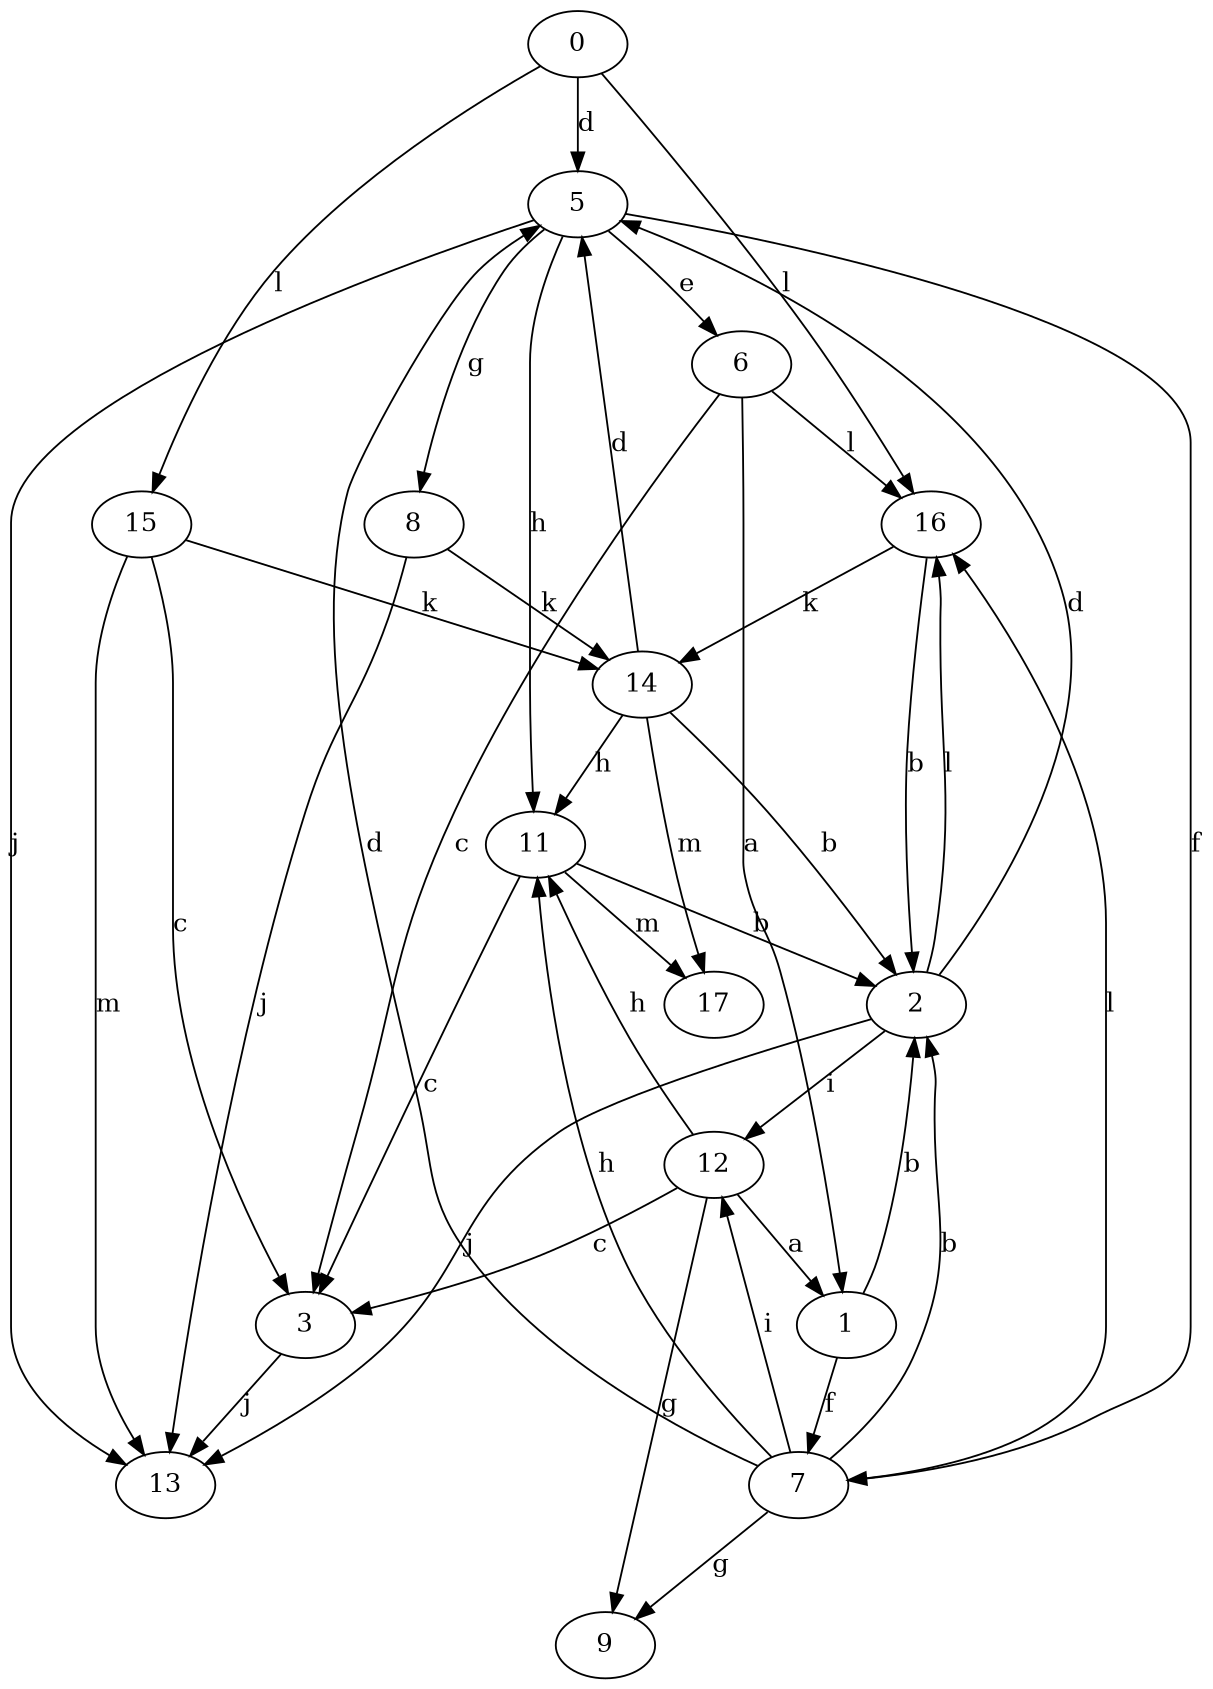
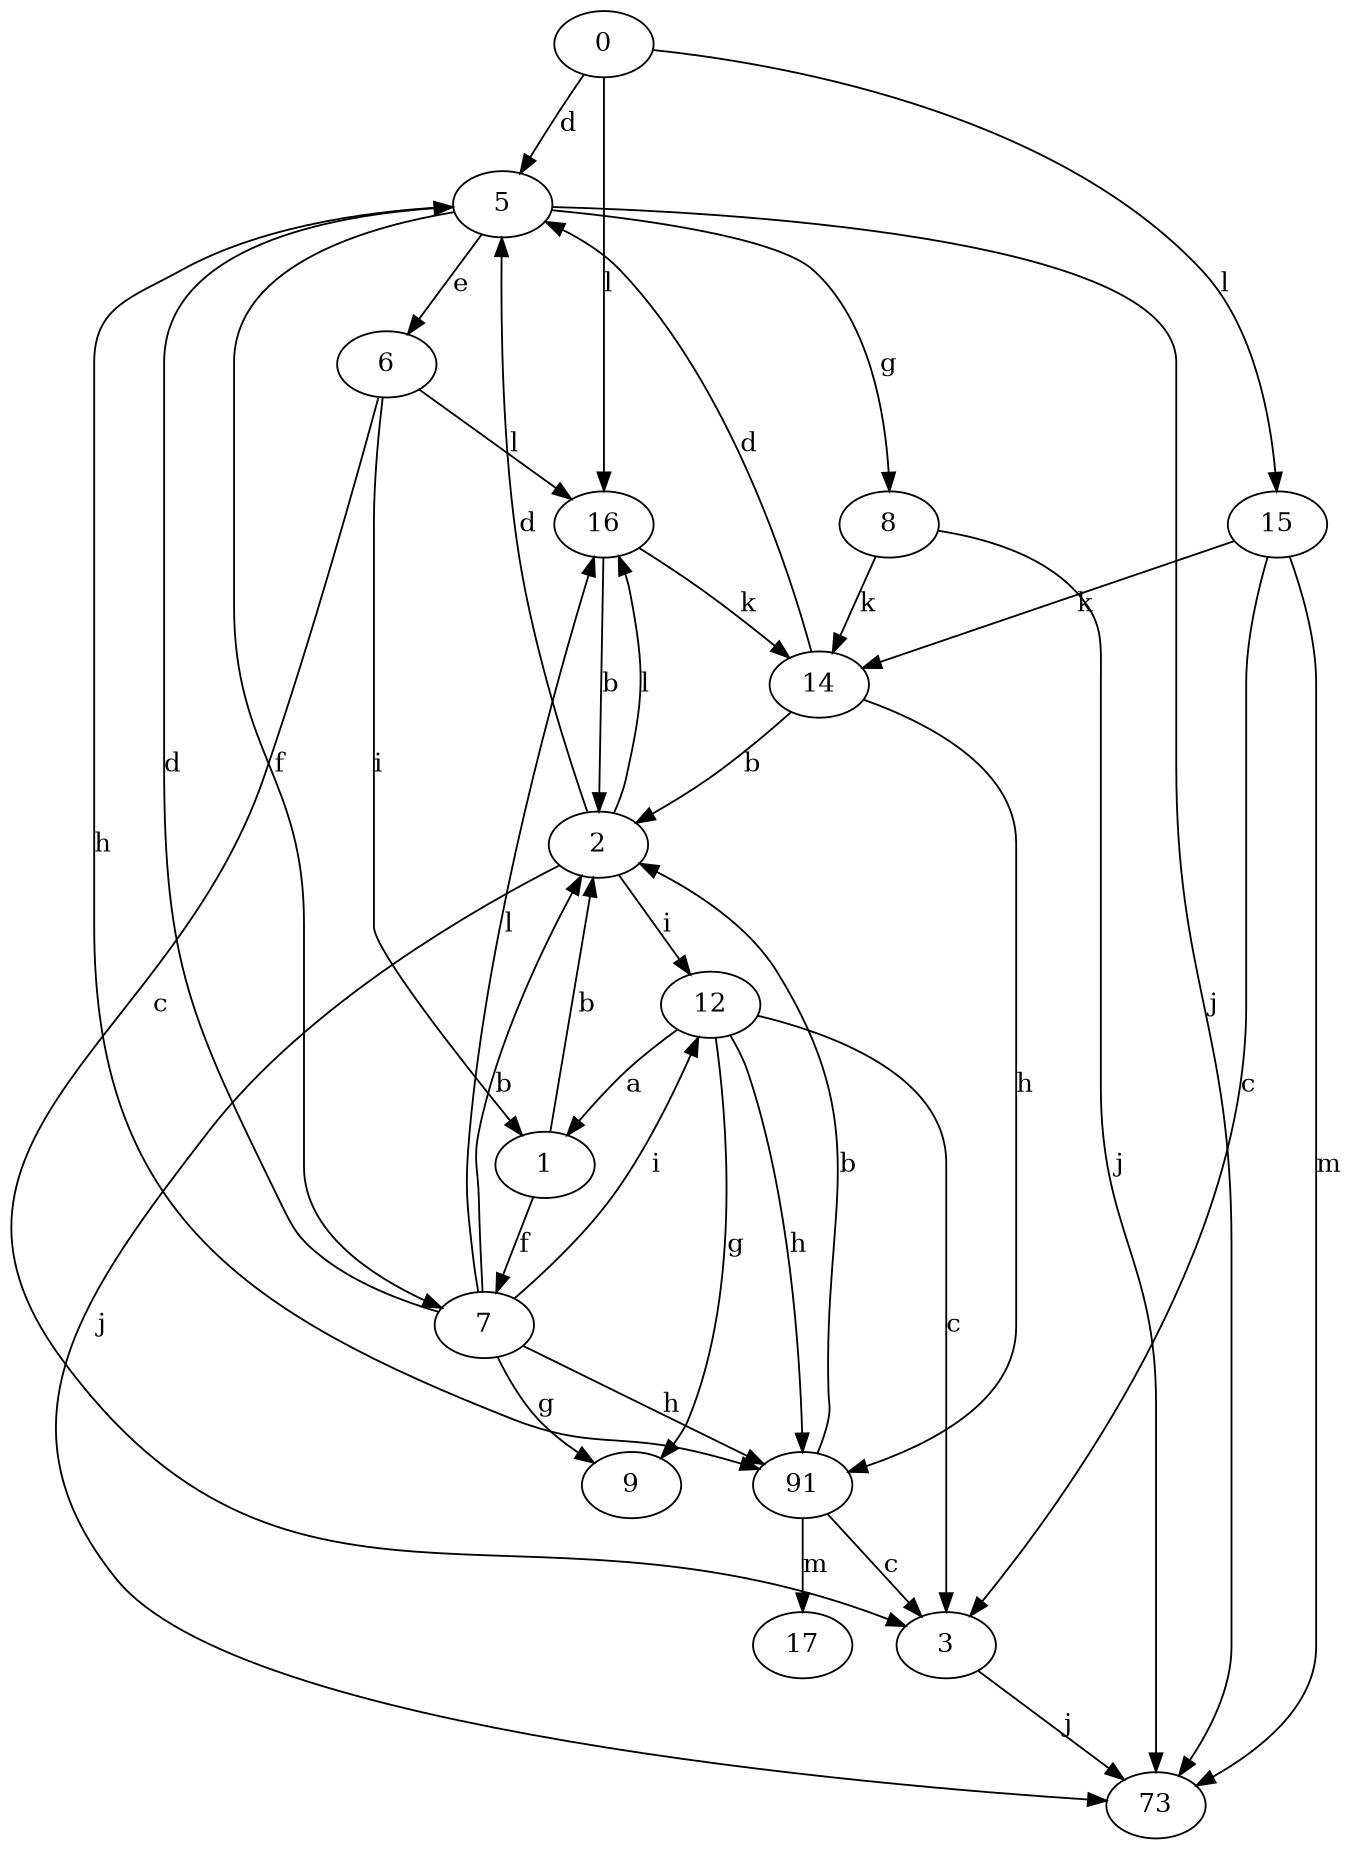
edge "14" -> "17": removed, label "m"
node "11": label "11" -> "91"
edge "6" -> "1": label "a" -> "i"
node "13": label "13" -> "73"
